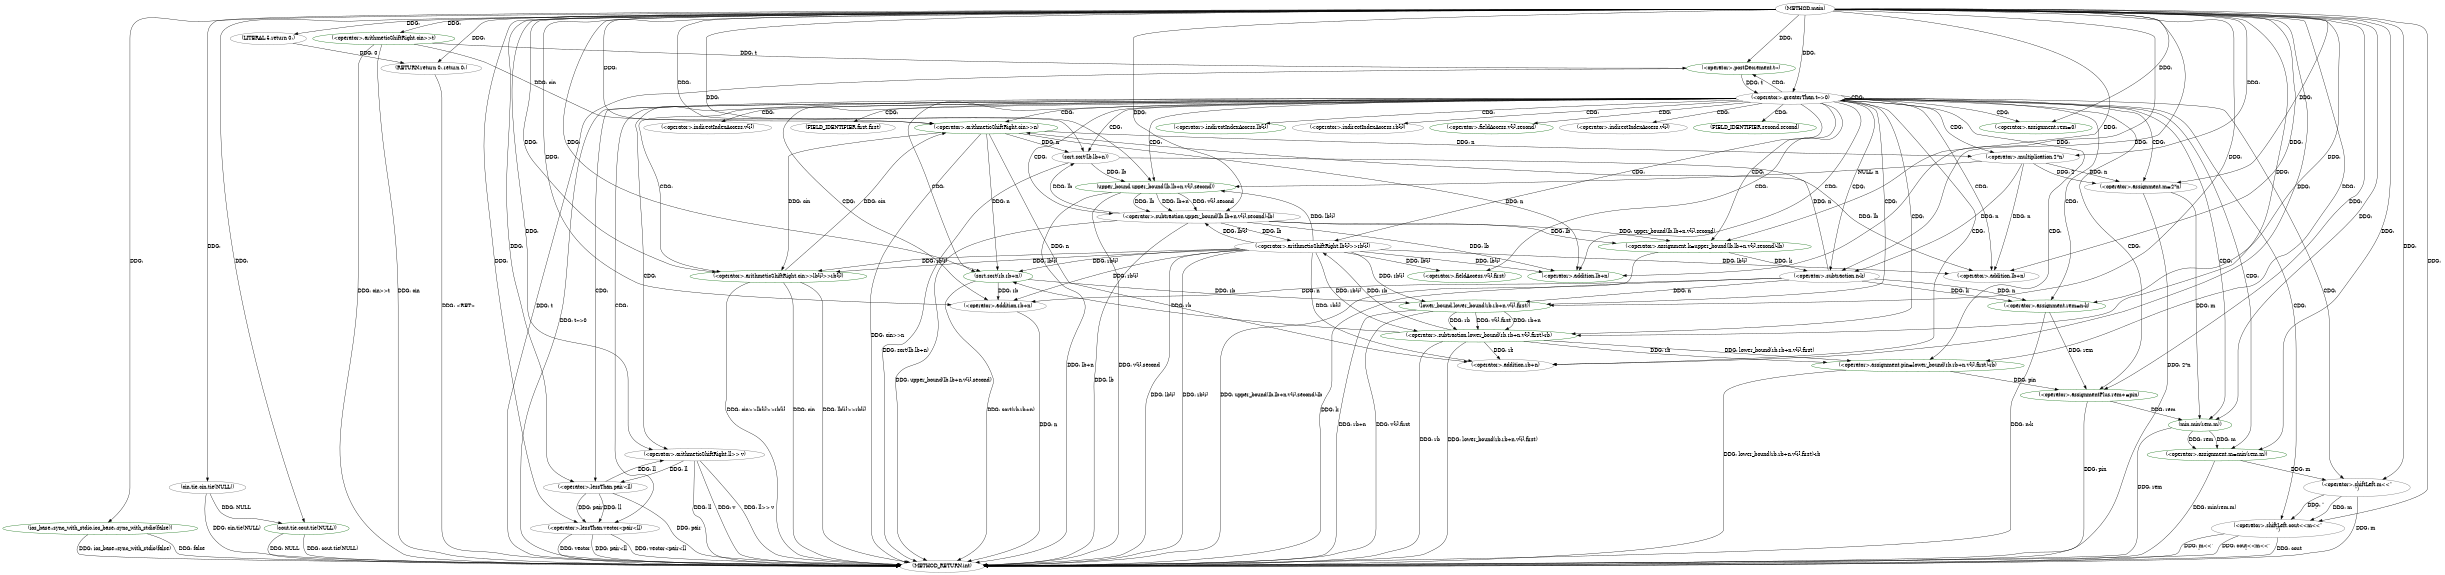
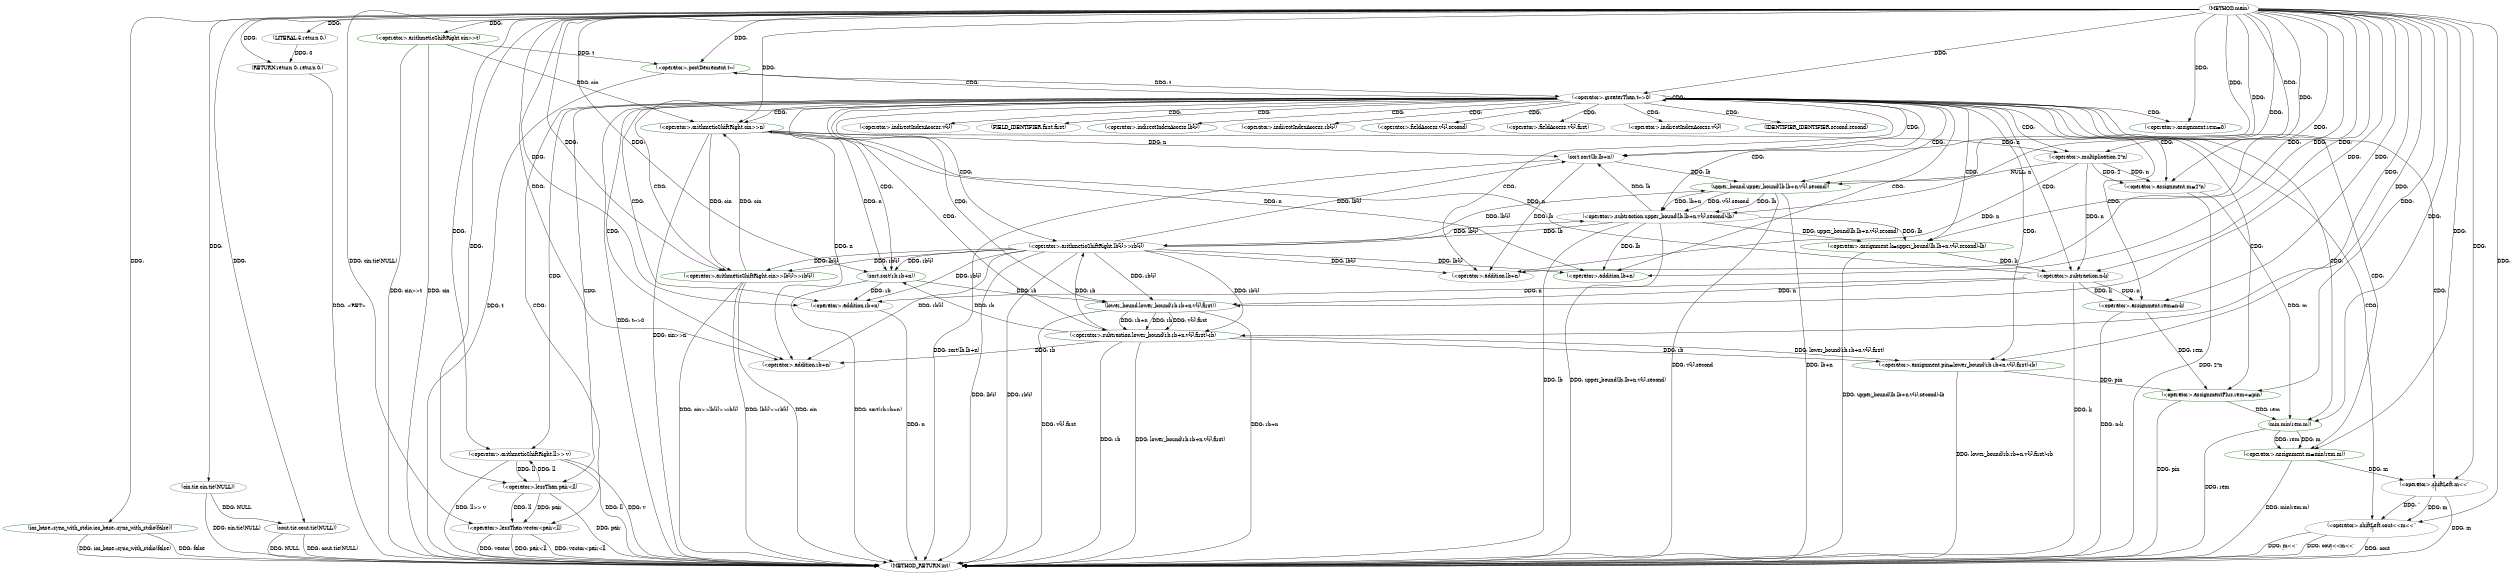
node "(FIELD_IDENTIFIER,second,second)": label "(FIELD_IDENTIFIER,second,second)" -> "(IDENTIFIER_IDENTIFIER,second,second)"
edge "(<operator>.arithmeticShiftRight,lb[i]>>rb[i])" -> "(<operator>.fieldAccess,v[i].first)": now "(<operator>.arithmeticShiftRight,lb[i]>>rb[i])" -> "(sort,sort(lb,lb+n))"
edge "(METHOD,main)" -> "(<operator>.lessThan,vector<pair<ll)": label "DDG: " -> "DDG: cin.tie(NULL)"
